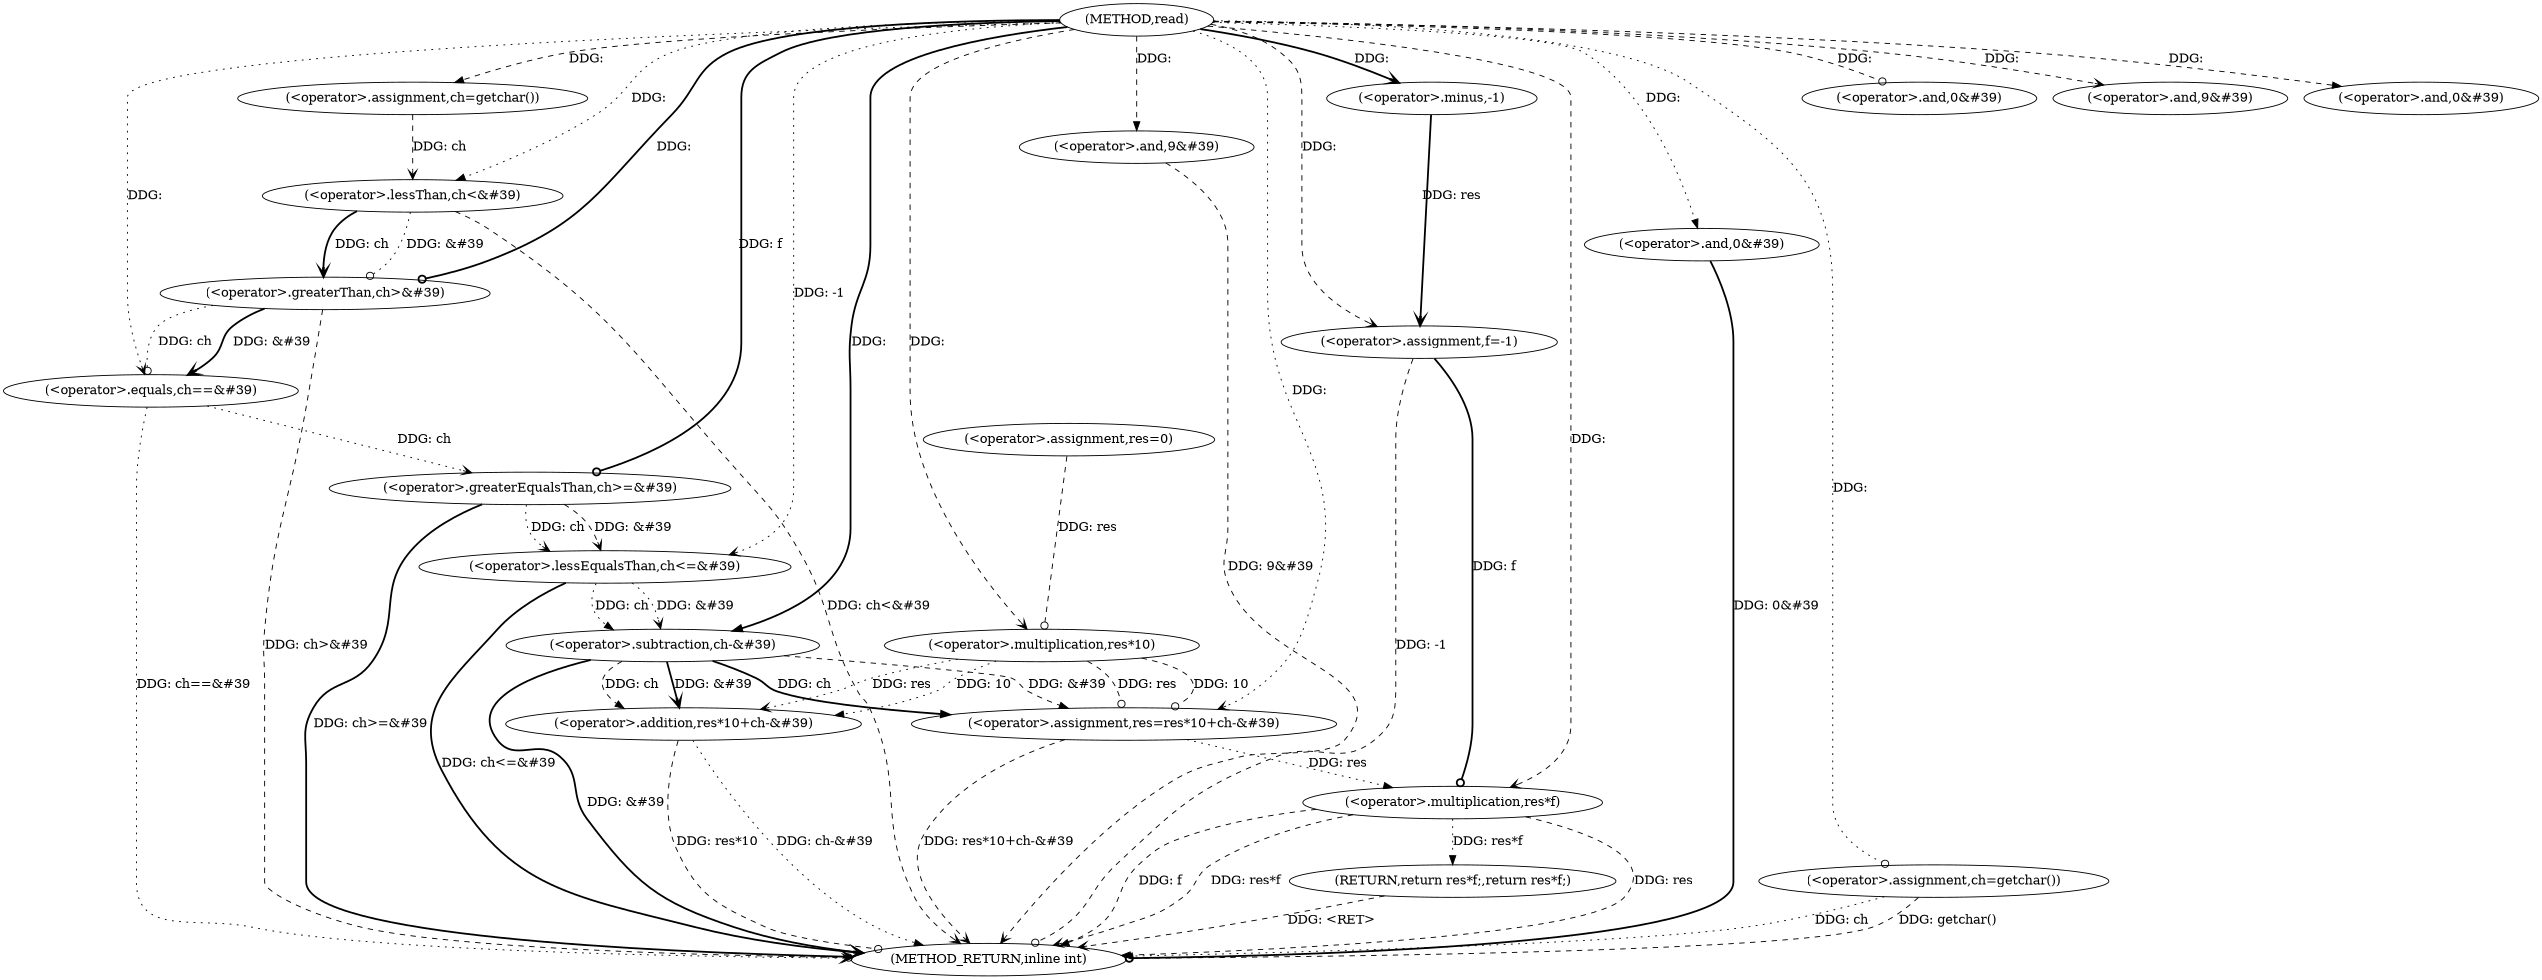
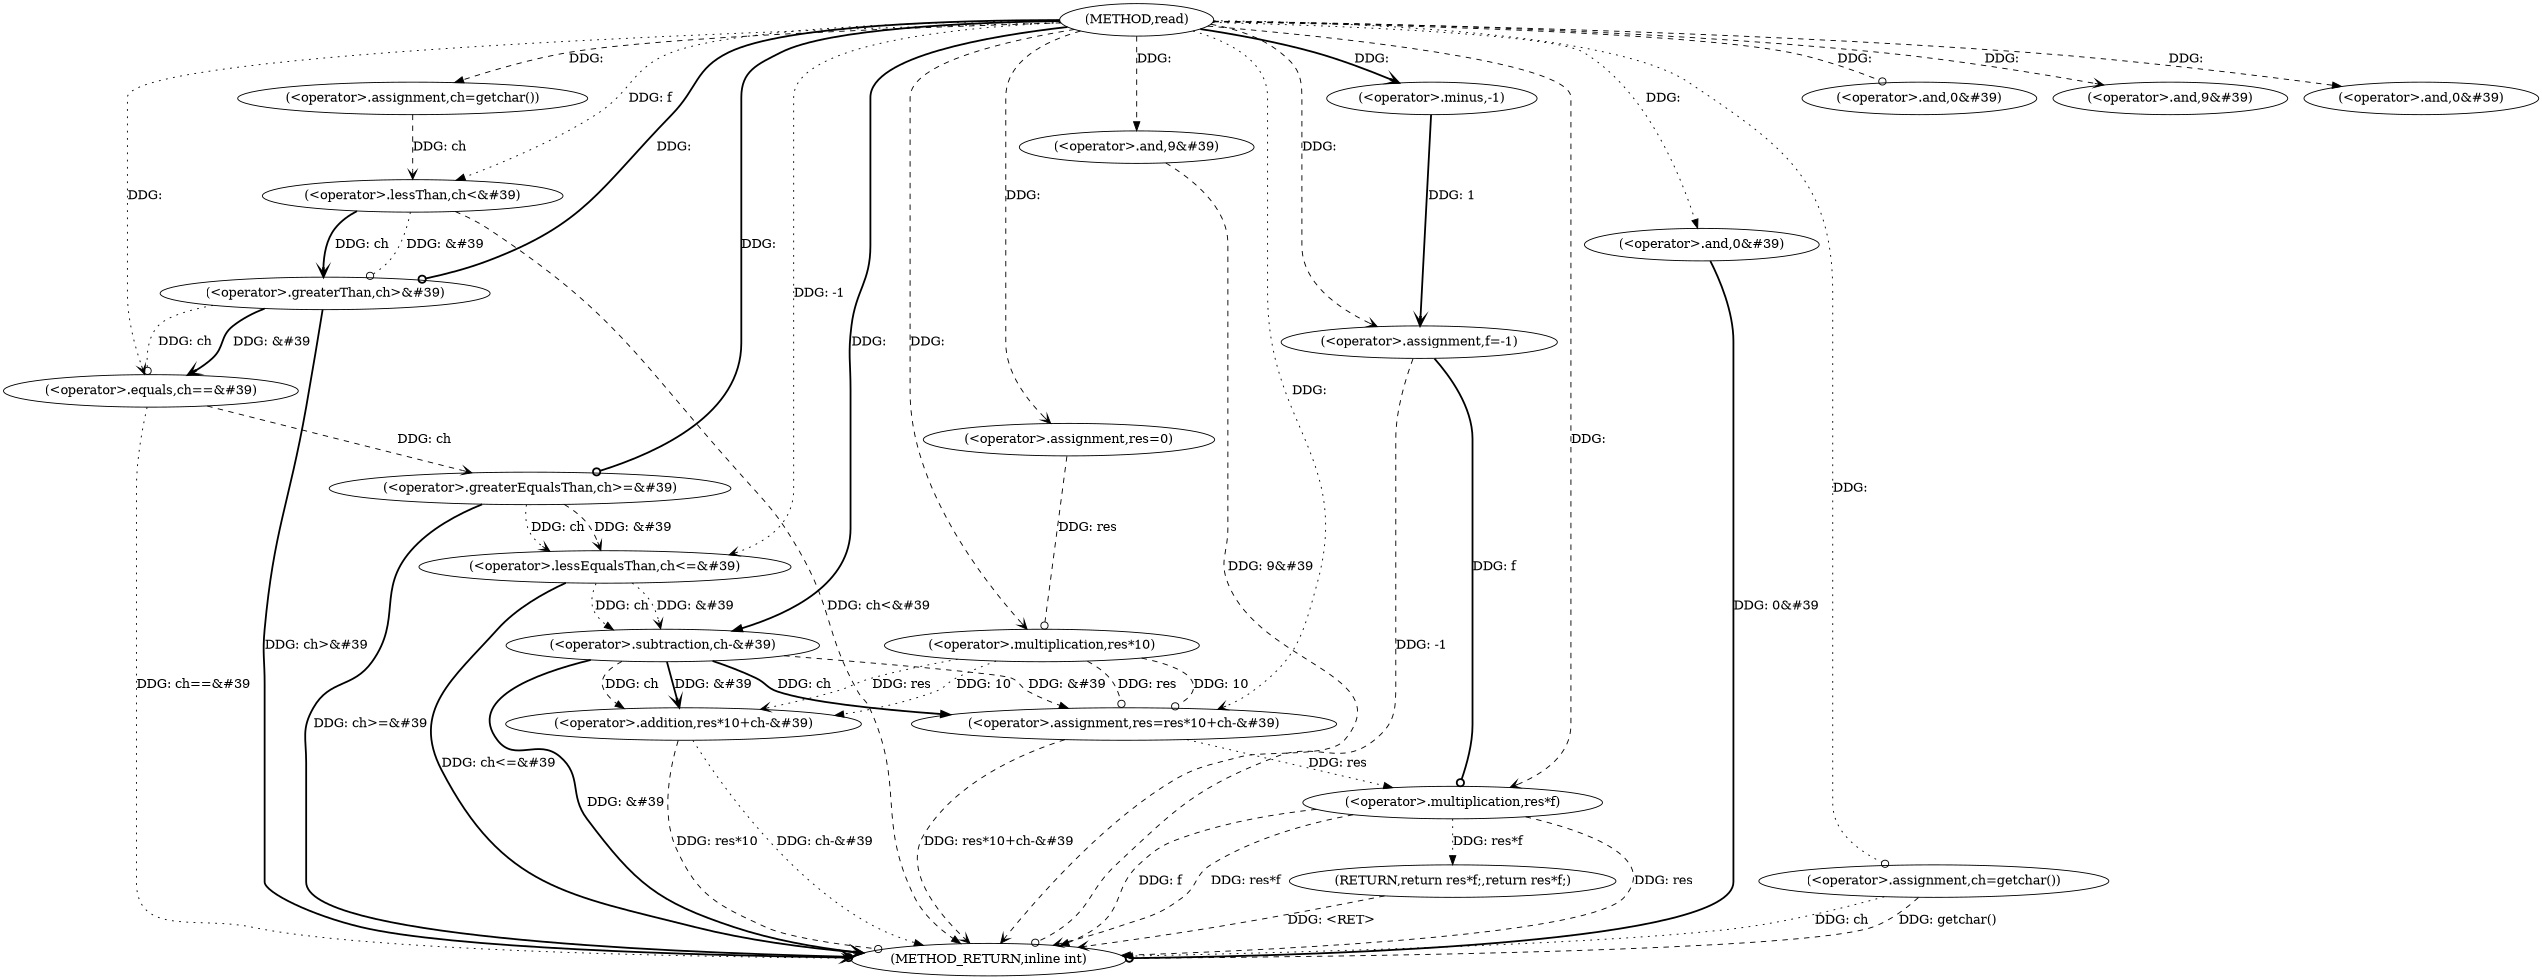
edge "(METHOD,read)" -> "(<operator>.lessThan,ch<&#39)": label "DDG: " -> "DDG: f"
edge "(<operator>.minus,-1)" -> "(<operator>.assignment,f=-1)": label "DDG: res" -> "DDG: 1"
edge "(METHOD,read)" -> "(<operator>.assignment,res=0)": added, label "DDG:"
edge "(METHOD,read)" -> "(<operator>.greaterEqualsThan,ch>=&#39)": label "DDG: f" -> "DDG: "
edge "(<operator>.equals,ch==&#39)" -> "(<operator>.greaterEqualsThan,ch>=&#39)": style dotted -> dashed
edge "(<operator>.lessThan,ch<&#39)" -> "(METHOD_RETURN,inline int)": arrowhead vee -> normal
edge "(<operator>.greaterThan,ch>&#39)" -> "(METHOD_RETURN,inline int)": style dashed -> bold
